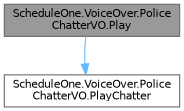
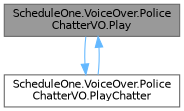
edge "ScheduleOne.VoiceOver.Police ChatterVO.PlayChatter" -> "ScheduleOne.VoiceOver.Police ChatterVO.Play": added
